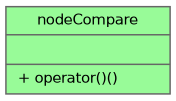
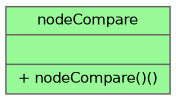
node "nodeCompare": text "+ operator()()" -> "+ nodeCompare()()"
